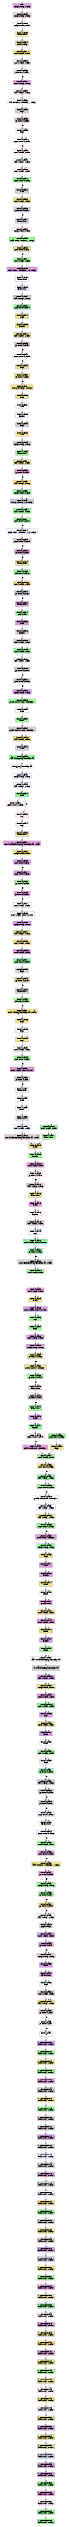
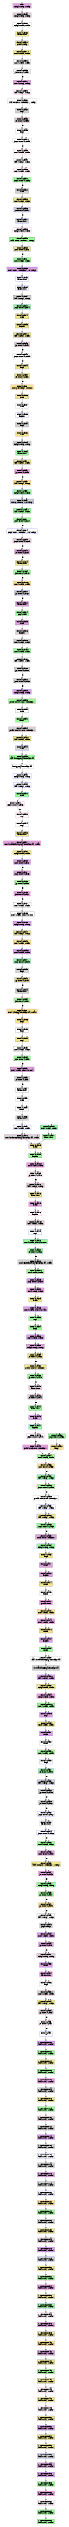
edge "0x004129b0 fwait" -> "0x004129b3 nop": now "0x004129b1 jecxz 0x004129b3" -> "0x004129b3 nop"
node "0x00412a29 jmp 0x00412a2b": added
